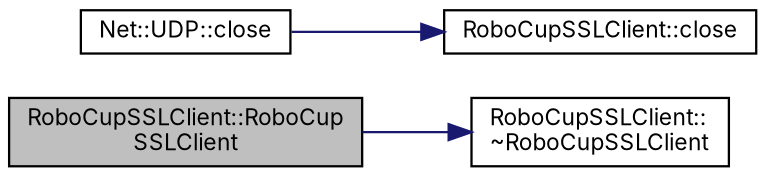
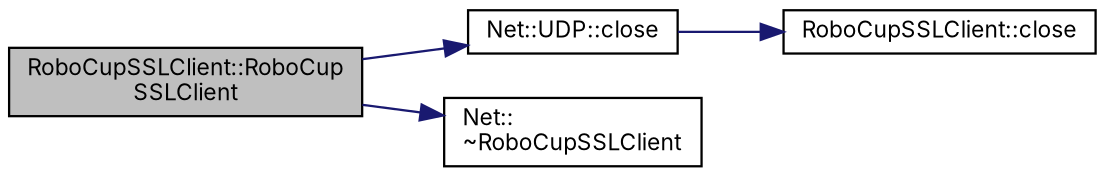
edge "RoboCupSSLClient::RoboCup SSLClient" -> "Net::UDP::close": added
node "RoboCupSSLClient:: ~RoboCupSSLClient": label "RoboCupSSLClient:: ~RoboCupSSLClient" -> "Net:: ~RoboCupSSLClient"
